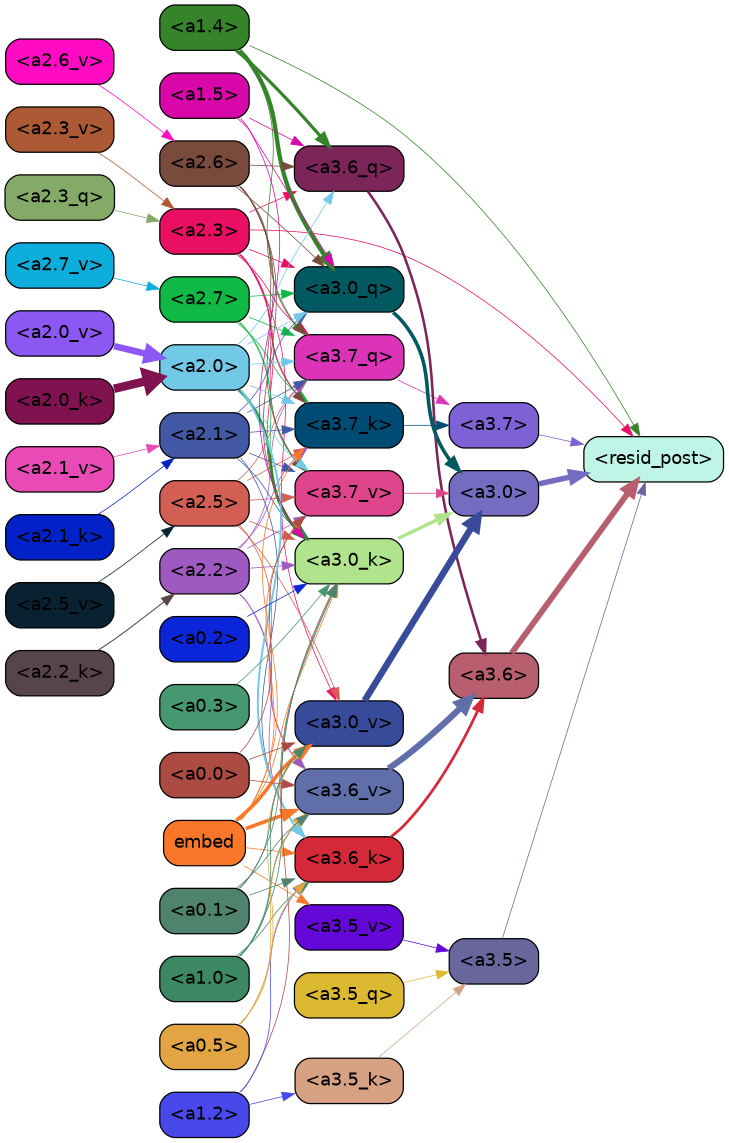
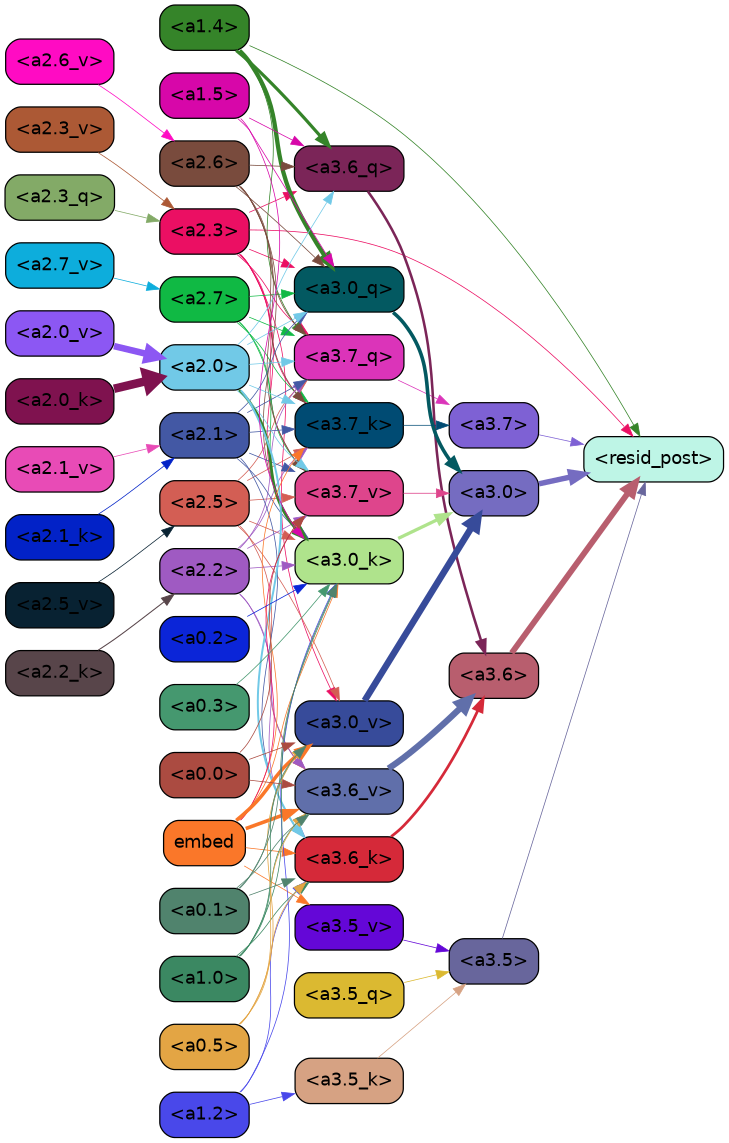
edge "embed" -> "<a3.7_v>": color #fa7729 -> #eb0f63
edge "<a1.2>" -> "<a3.0_k>": color #ab4b41 -> #4948ea
